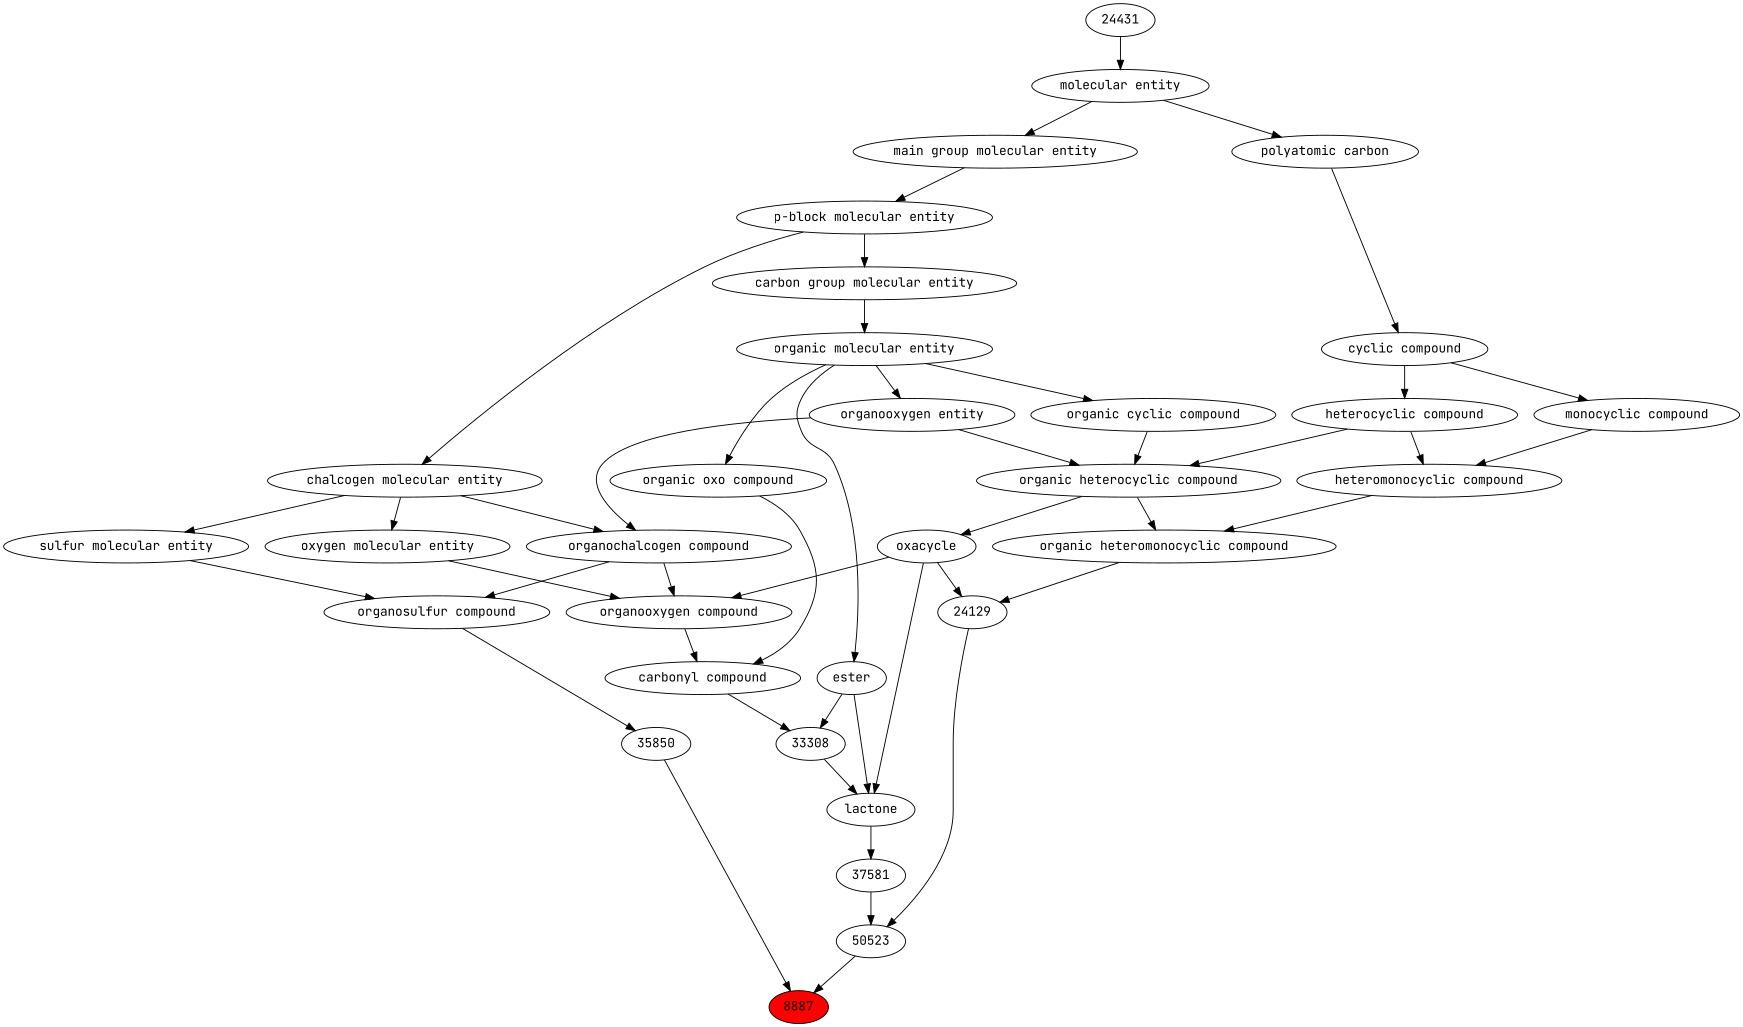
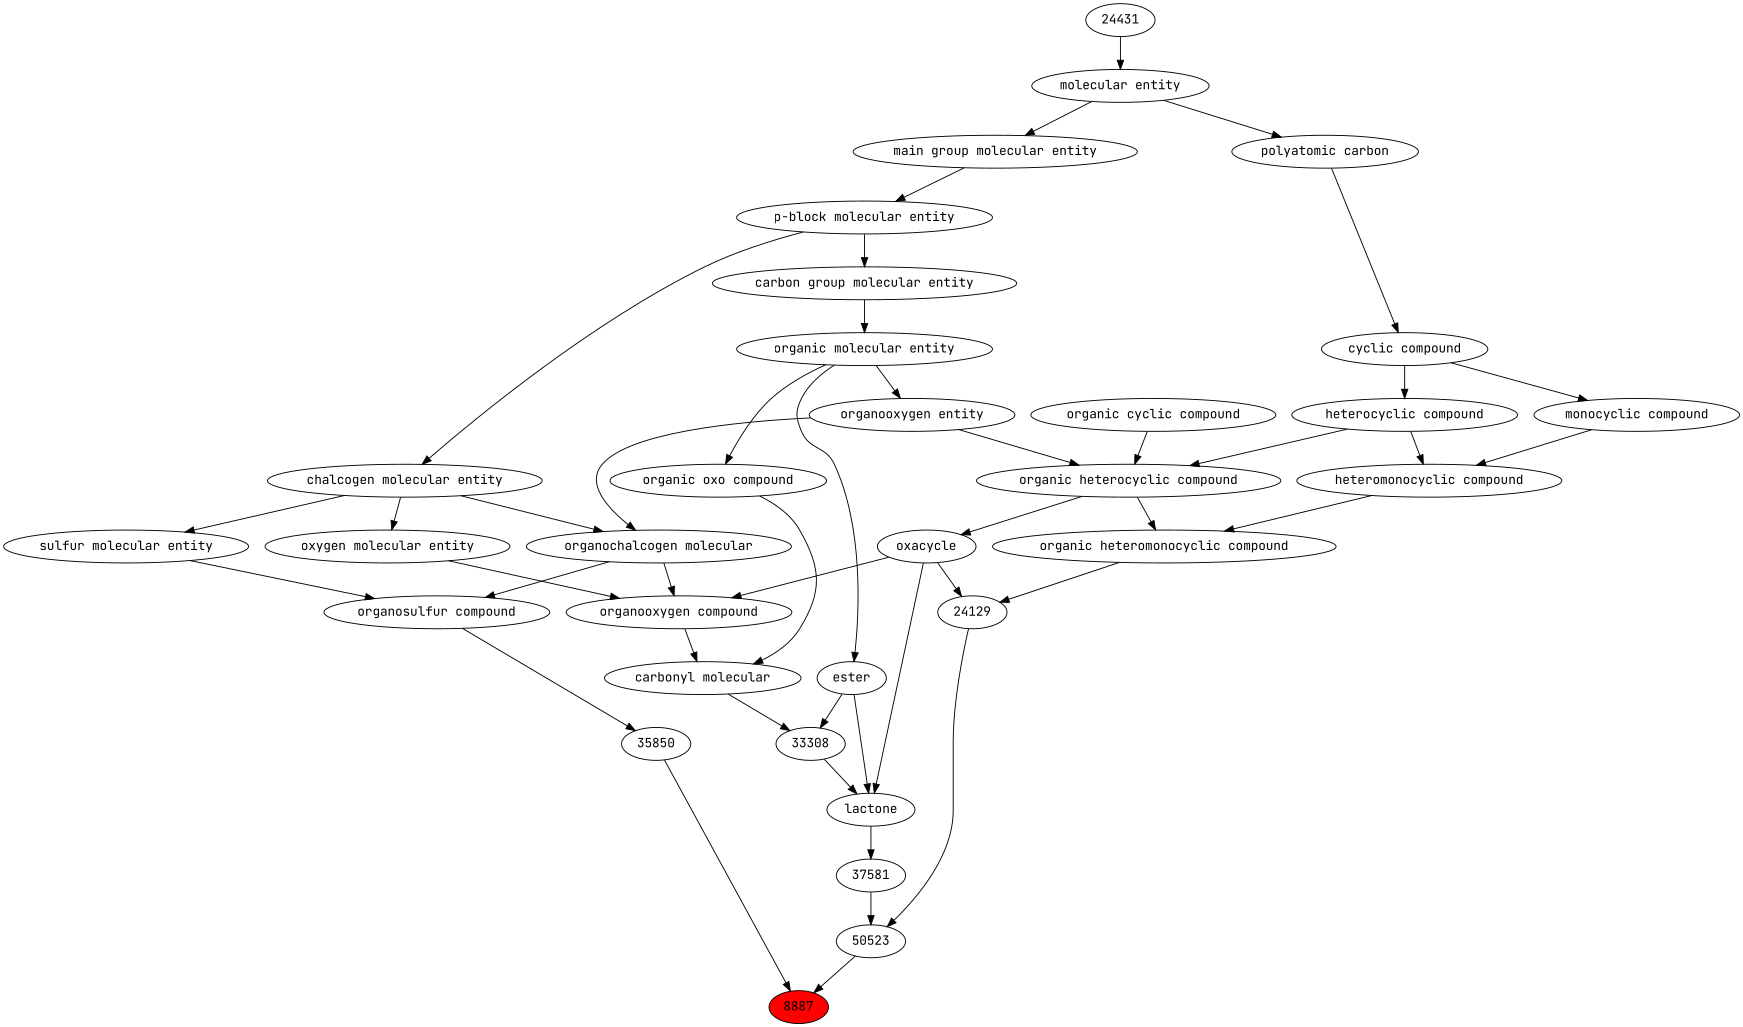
edge "organic molecular entity" -> "organic cyclic compound": removed
node "organochalcogen compound": label "organochalcogen compound" -> "organochalcogen molecular"
node "carbonyl compound": label "carbonyl compound" -> "carbonyl molecular"
